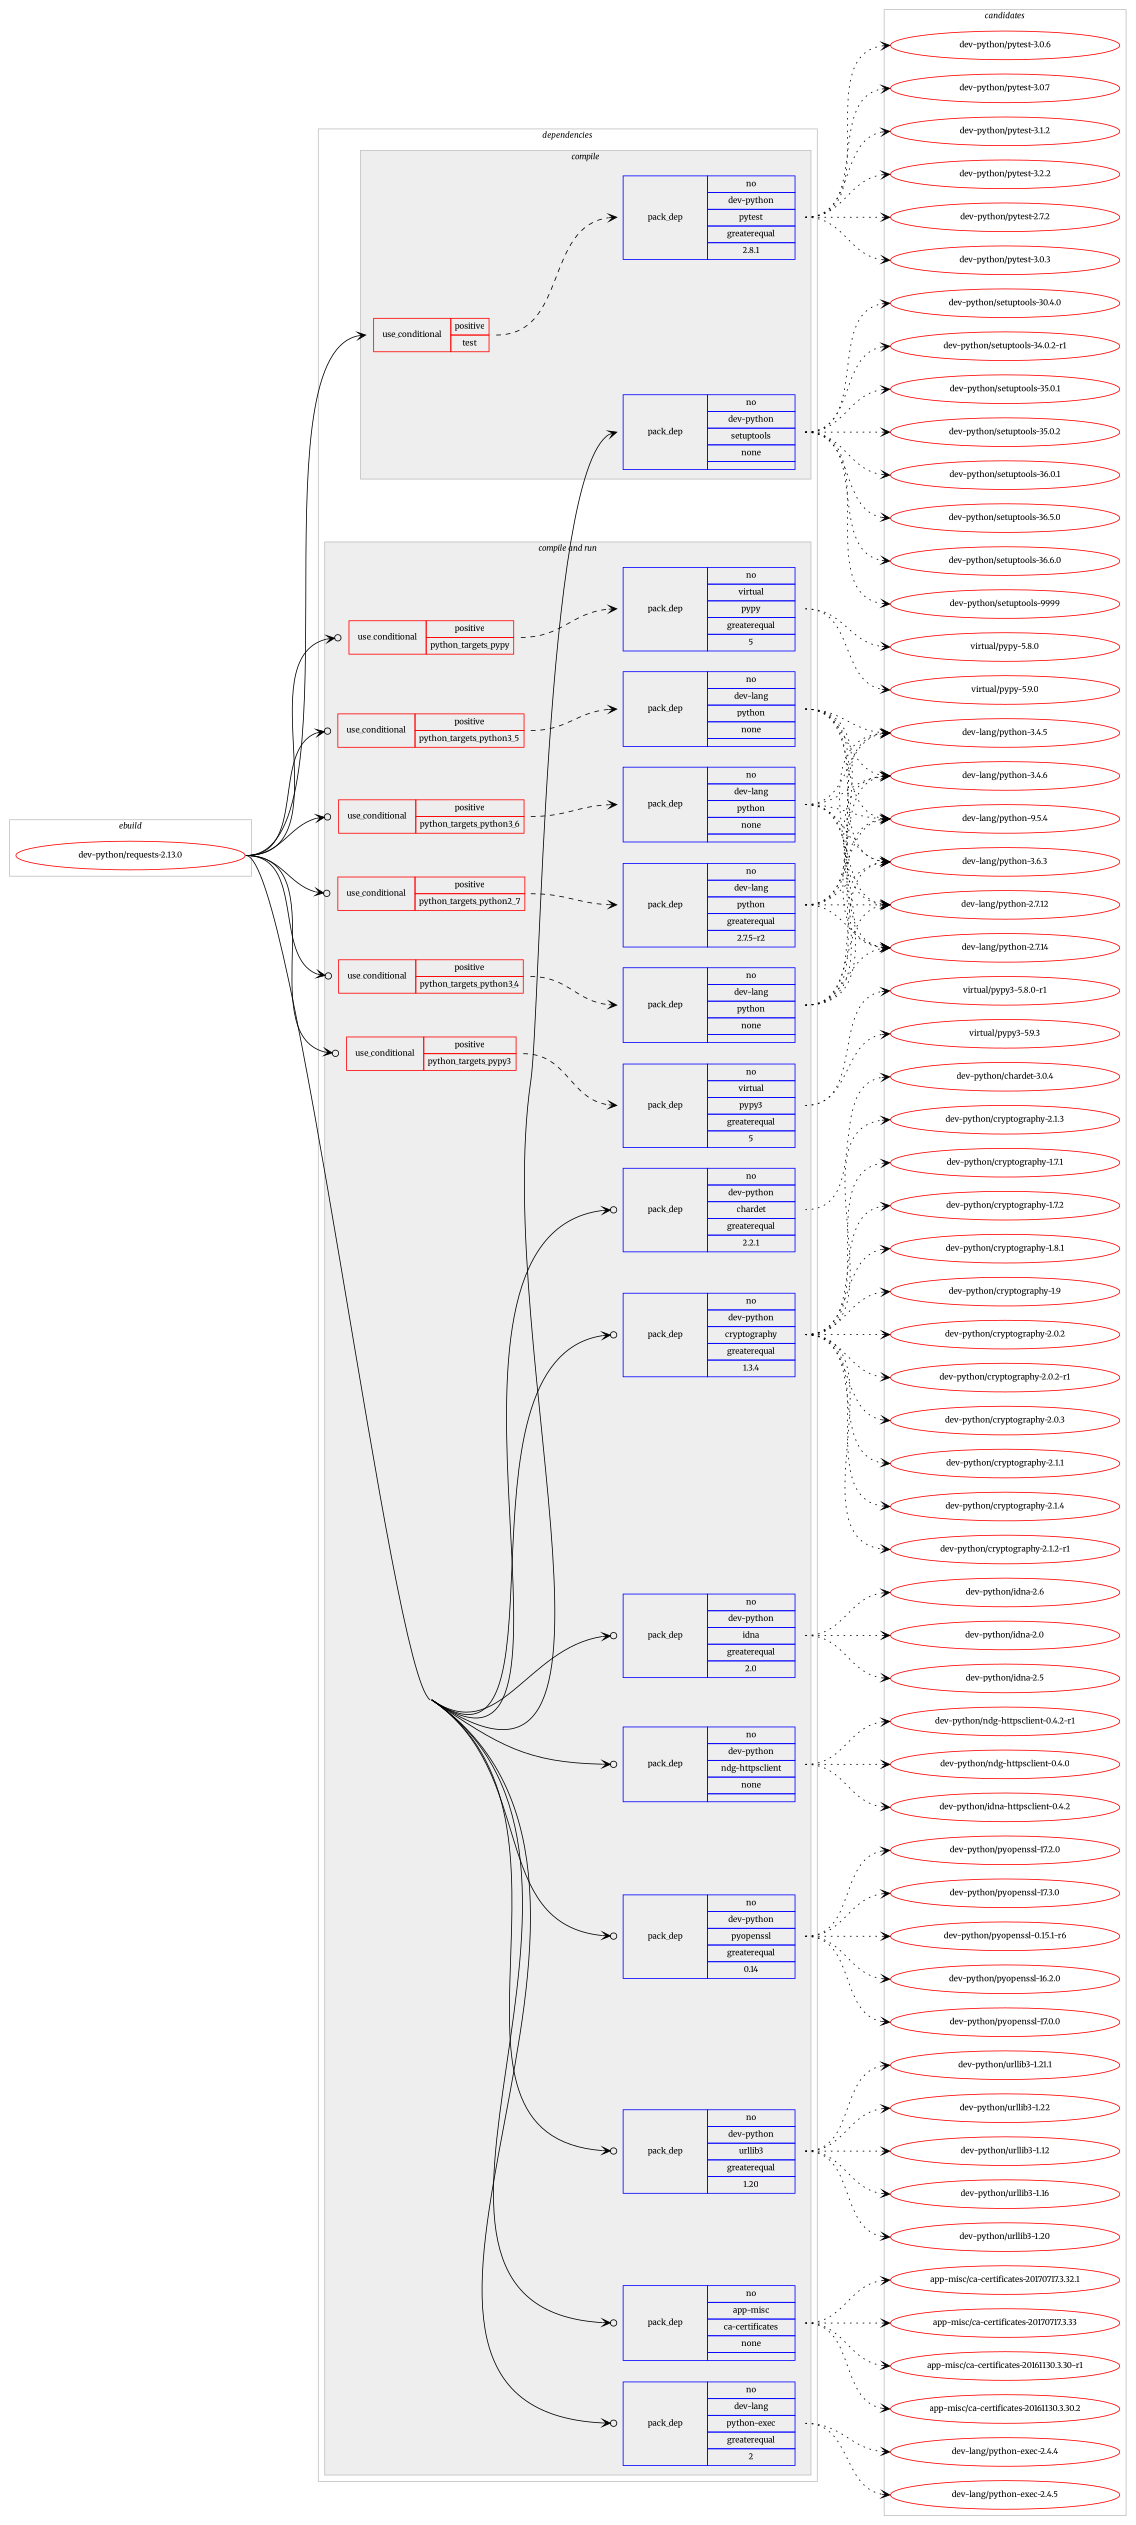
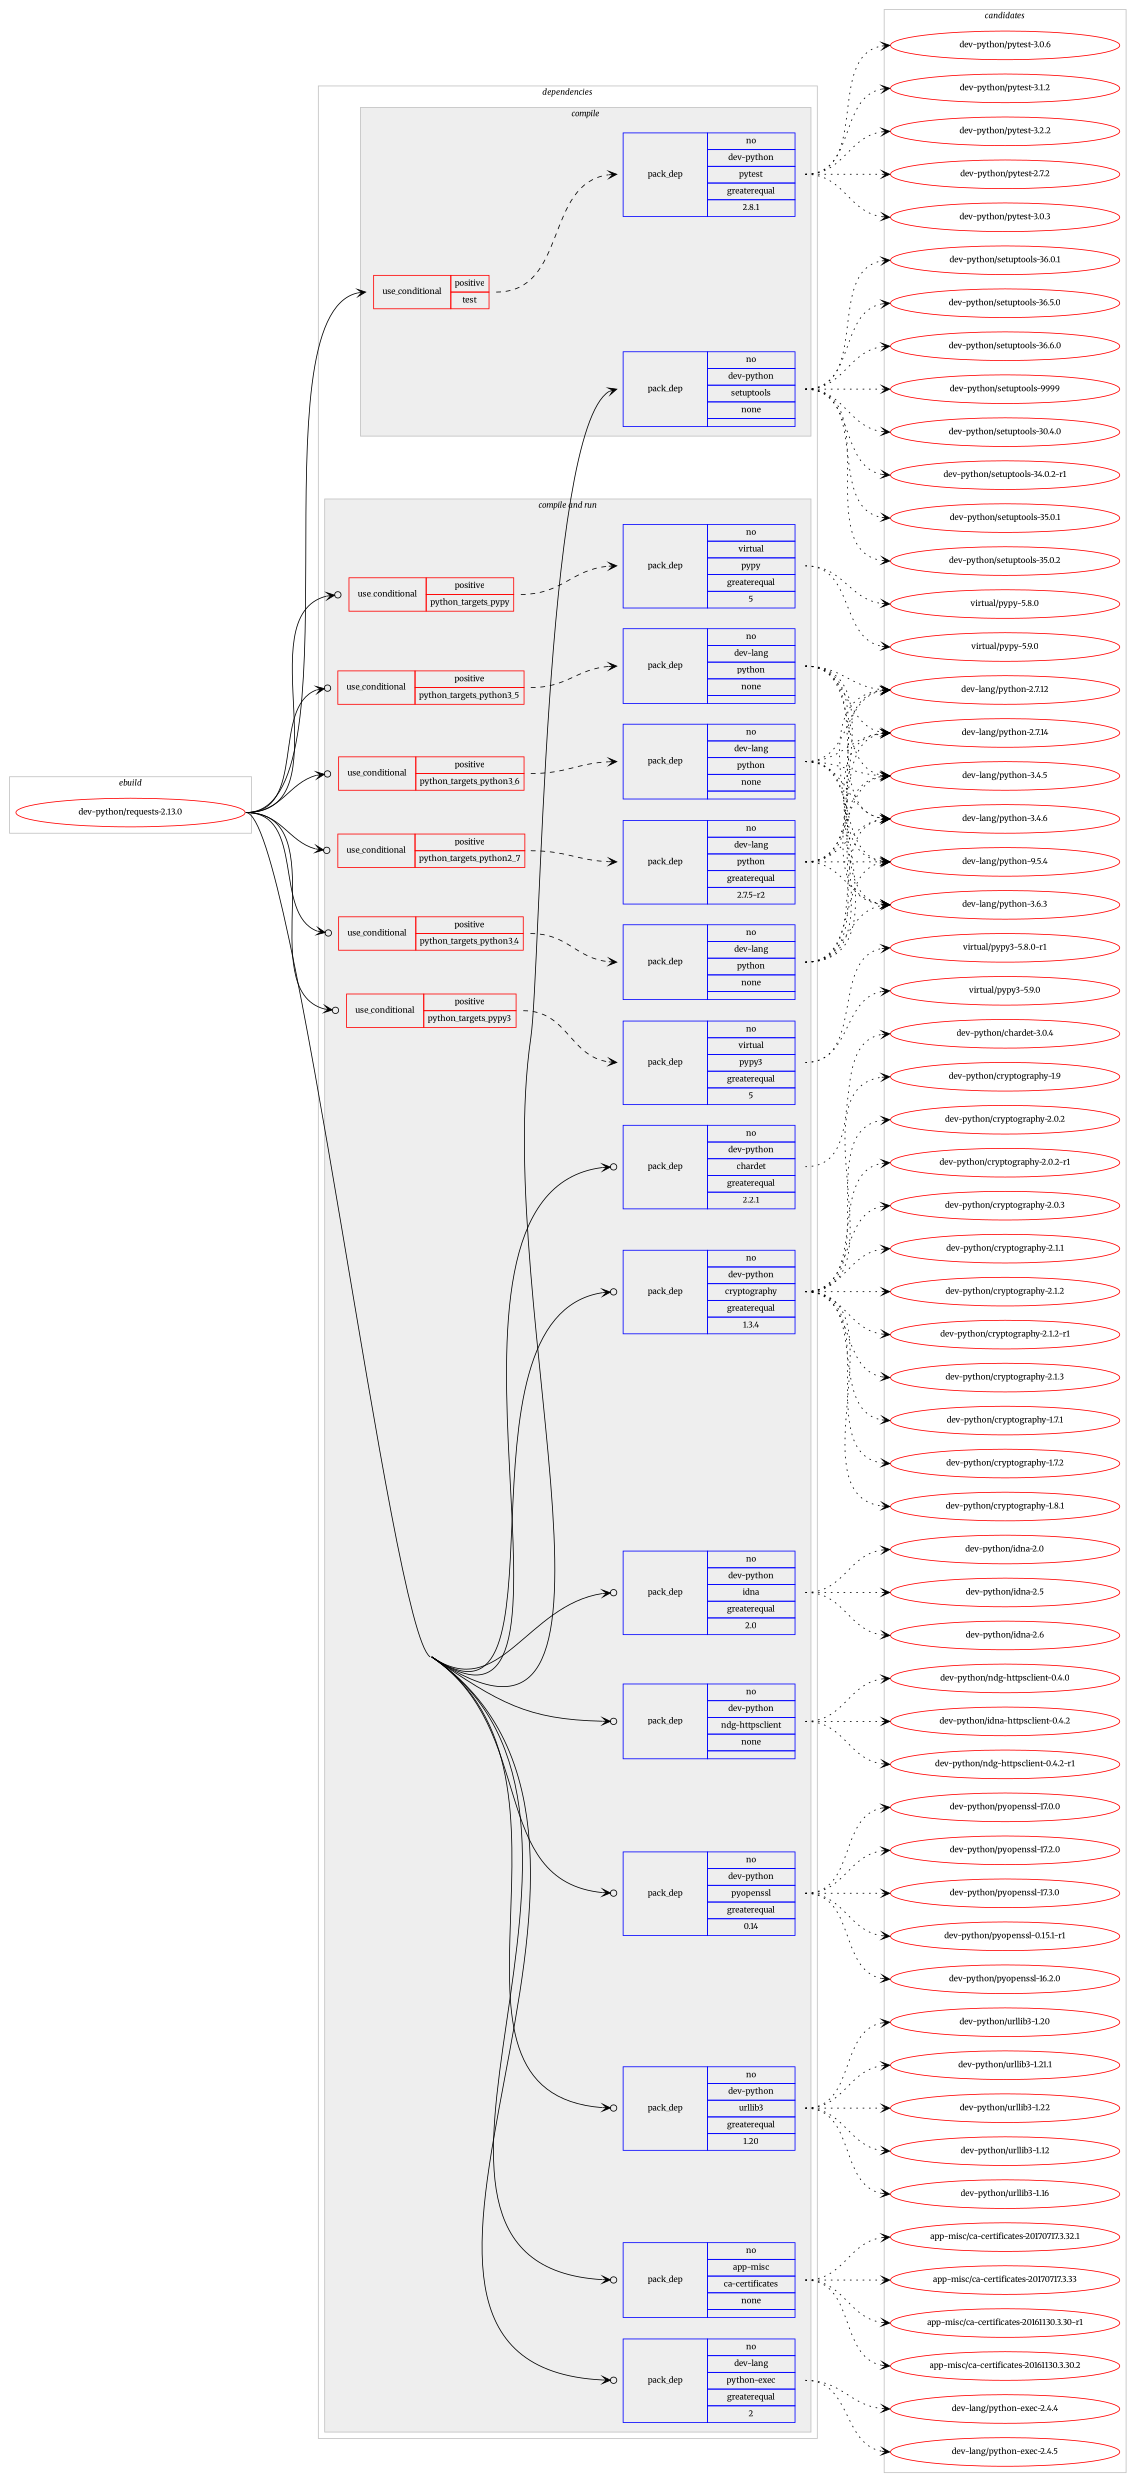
node "dev-python/pytest-3.0.7": removed
node "virtual/pypy3-5.9.3": label "virtual/pypy3-5.9.3" -> "virtual/pypy3-5.9.0"
node "dev-python/cryptography-2.1.4": label "dev-python/cryptography-2.1.4" -> "dev-python/cryptography-2.1.2"
node "dev-python/pyopenssl-0.15.1-r6": label "dev-python/pyopenssl-0.15.1-r6" -> "dev-python/pyopenssl-0.15.1-r1"
